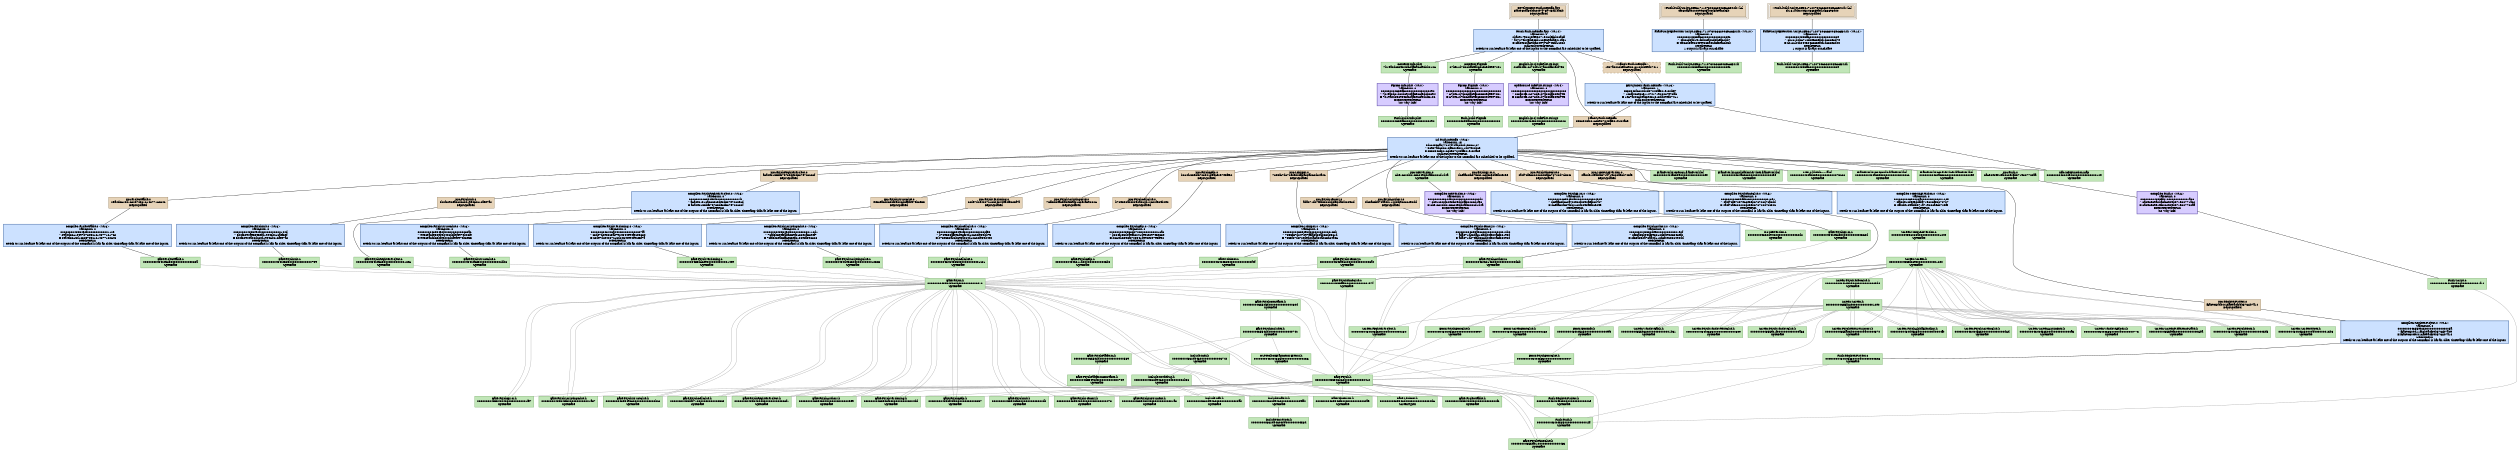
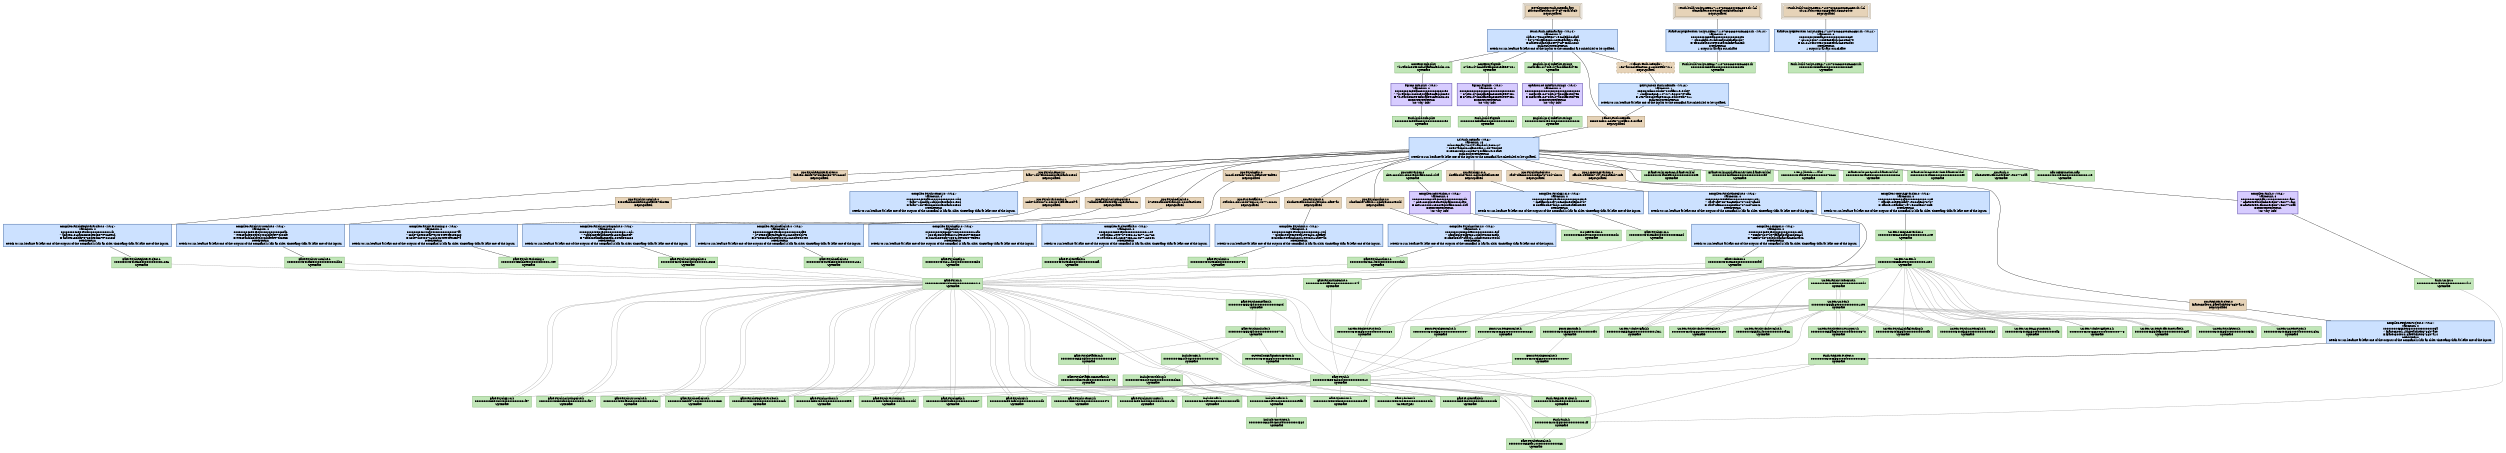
node "ppc/MiniBox.o 7855f67d672eded0da8a80ab63d84a46 DepsUpdated": removed
node "Base/PsychMemory.c 00000000434ca96200000000000003a4 UpToDate": removed
